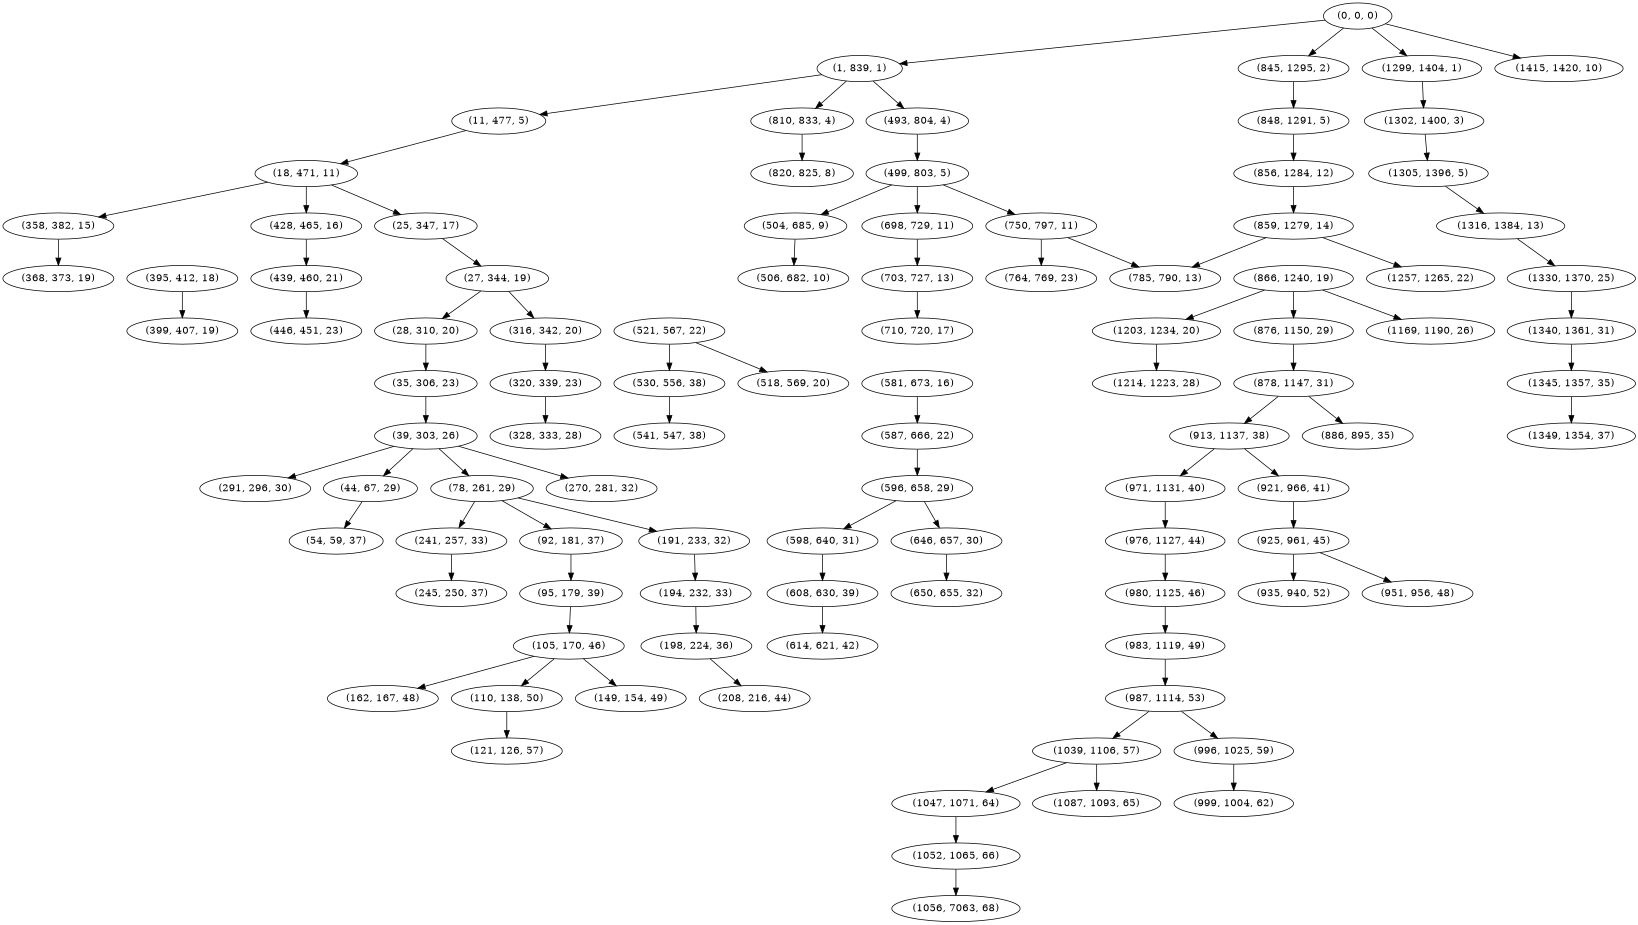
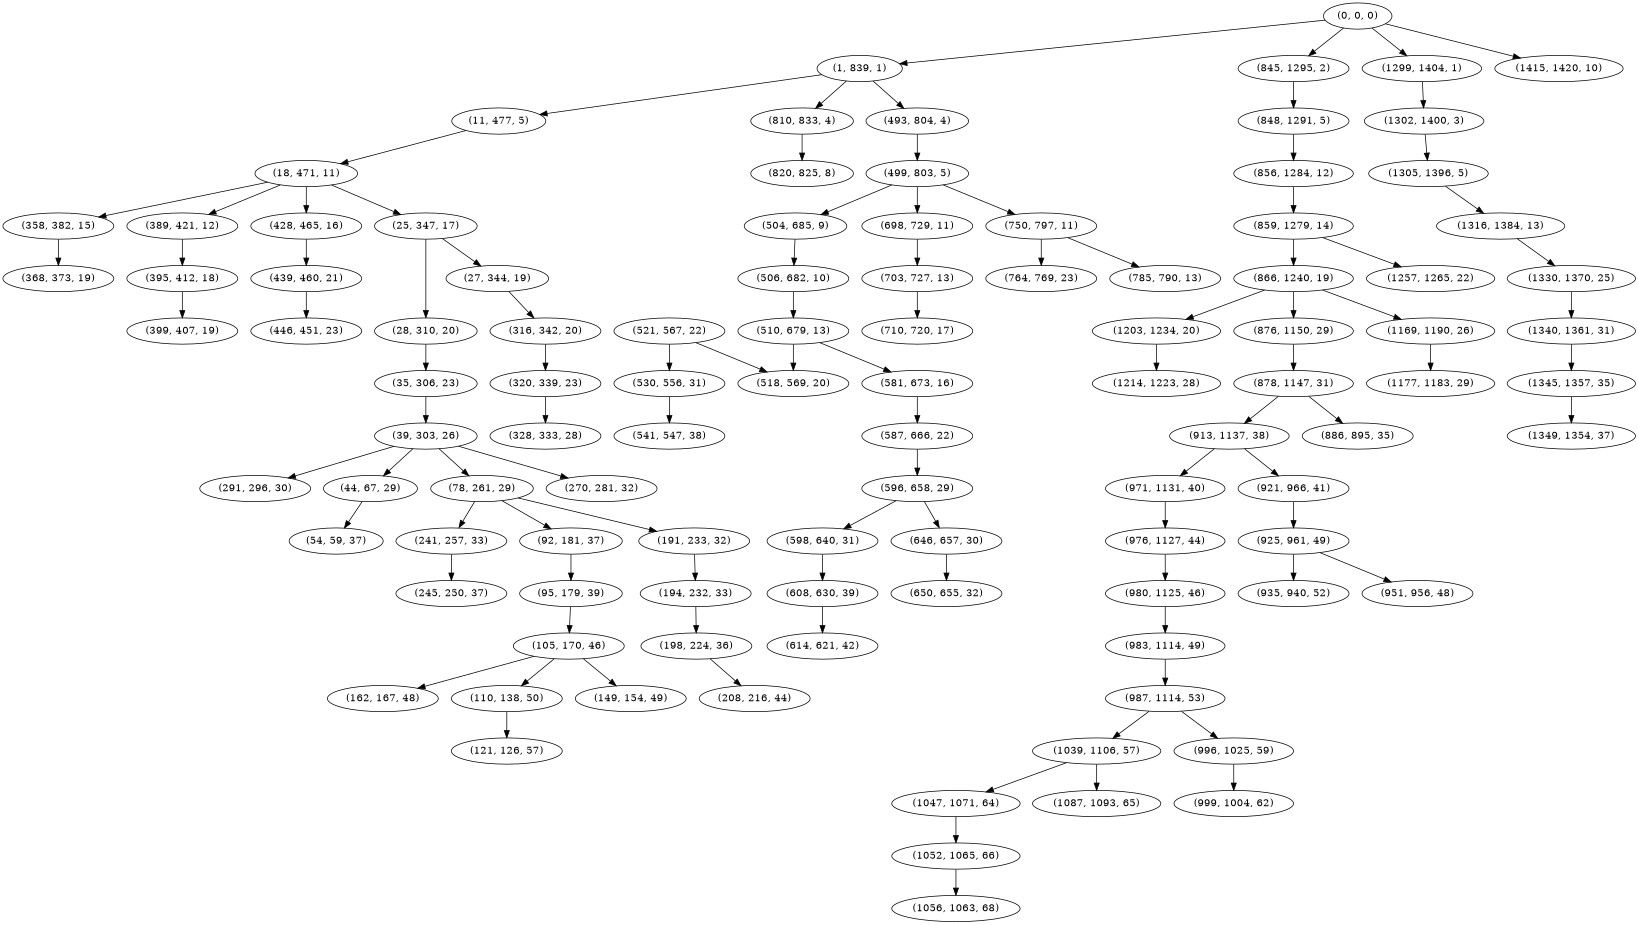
node "(389, 421, 12)": added
edge "(859, 1279, 14)" -> "(785, 790, 13)": now "(859, 1279, 14)" -> "(866, 1240, 19)"
edge "(27, 344, 19)" -> "(28, 310, 20)": now "(25, 347, 17)" -> "(28, 310, 20)"
node "(510, 679, 13)": added
node "(530, 556, 38)": label "(530, 556, 38)" -> "(530, 556, 31)"
node "(1177, 1183, 29)": added
node "(925, 961, 45)": label "(925, 961, 45)" -> "(925, 961, 49)"
node "(983, 1119, 49)": label "(983, 1119, 49)" -> "(983, 1114, 49)"
node "(1056, 7063, 68)": label "(1056, 7063, 68)" -> "(1056, 1063, 68)"
